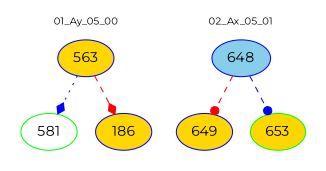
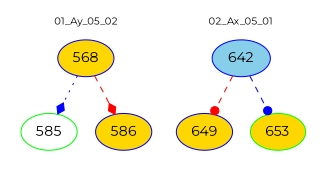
cluster "01_Ay_05_00": label "01_Ay_05_00" -> "01_Ay_05_02"
node "563": label "563" -> "568"
node "648": label "648" -> "642"
node "581": label "581" -> "585"
node "186": label "186" -> "586"
